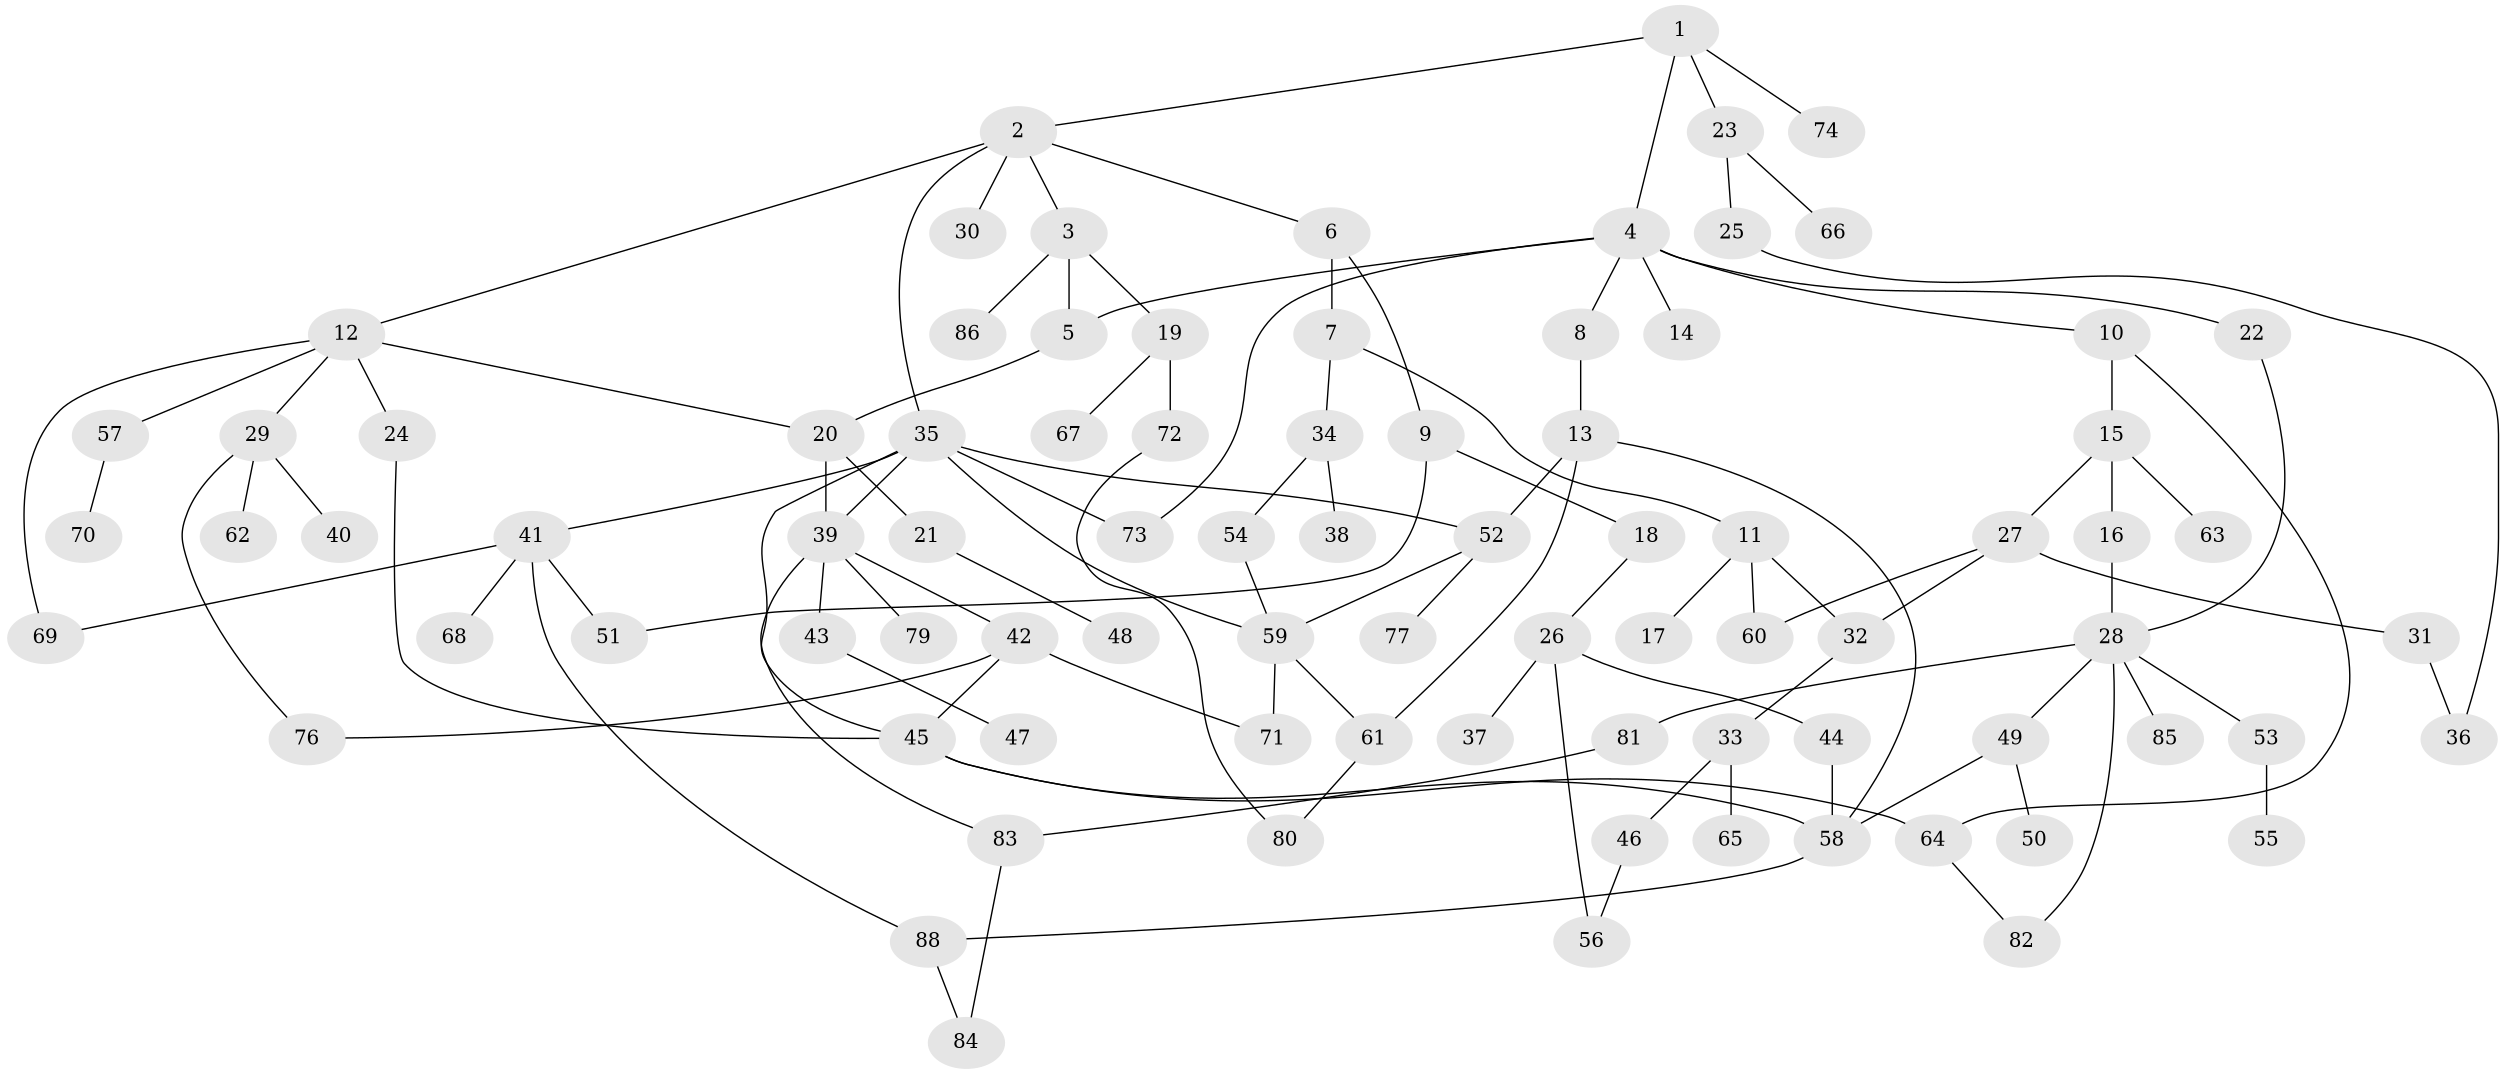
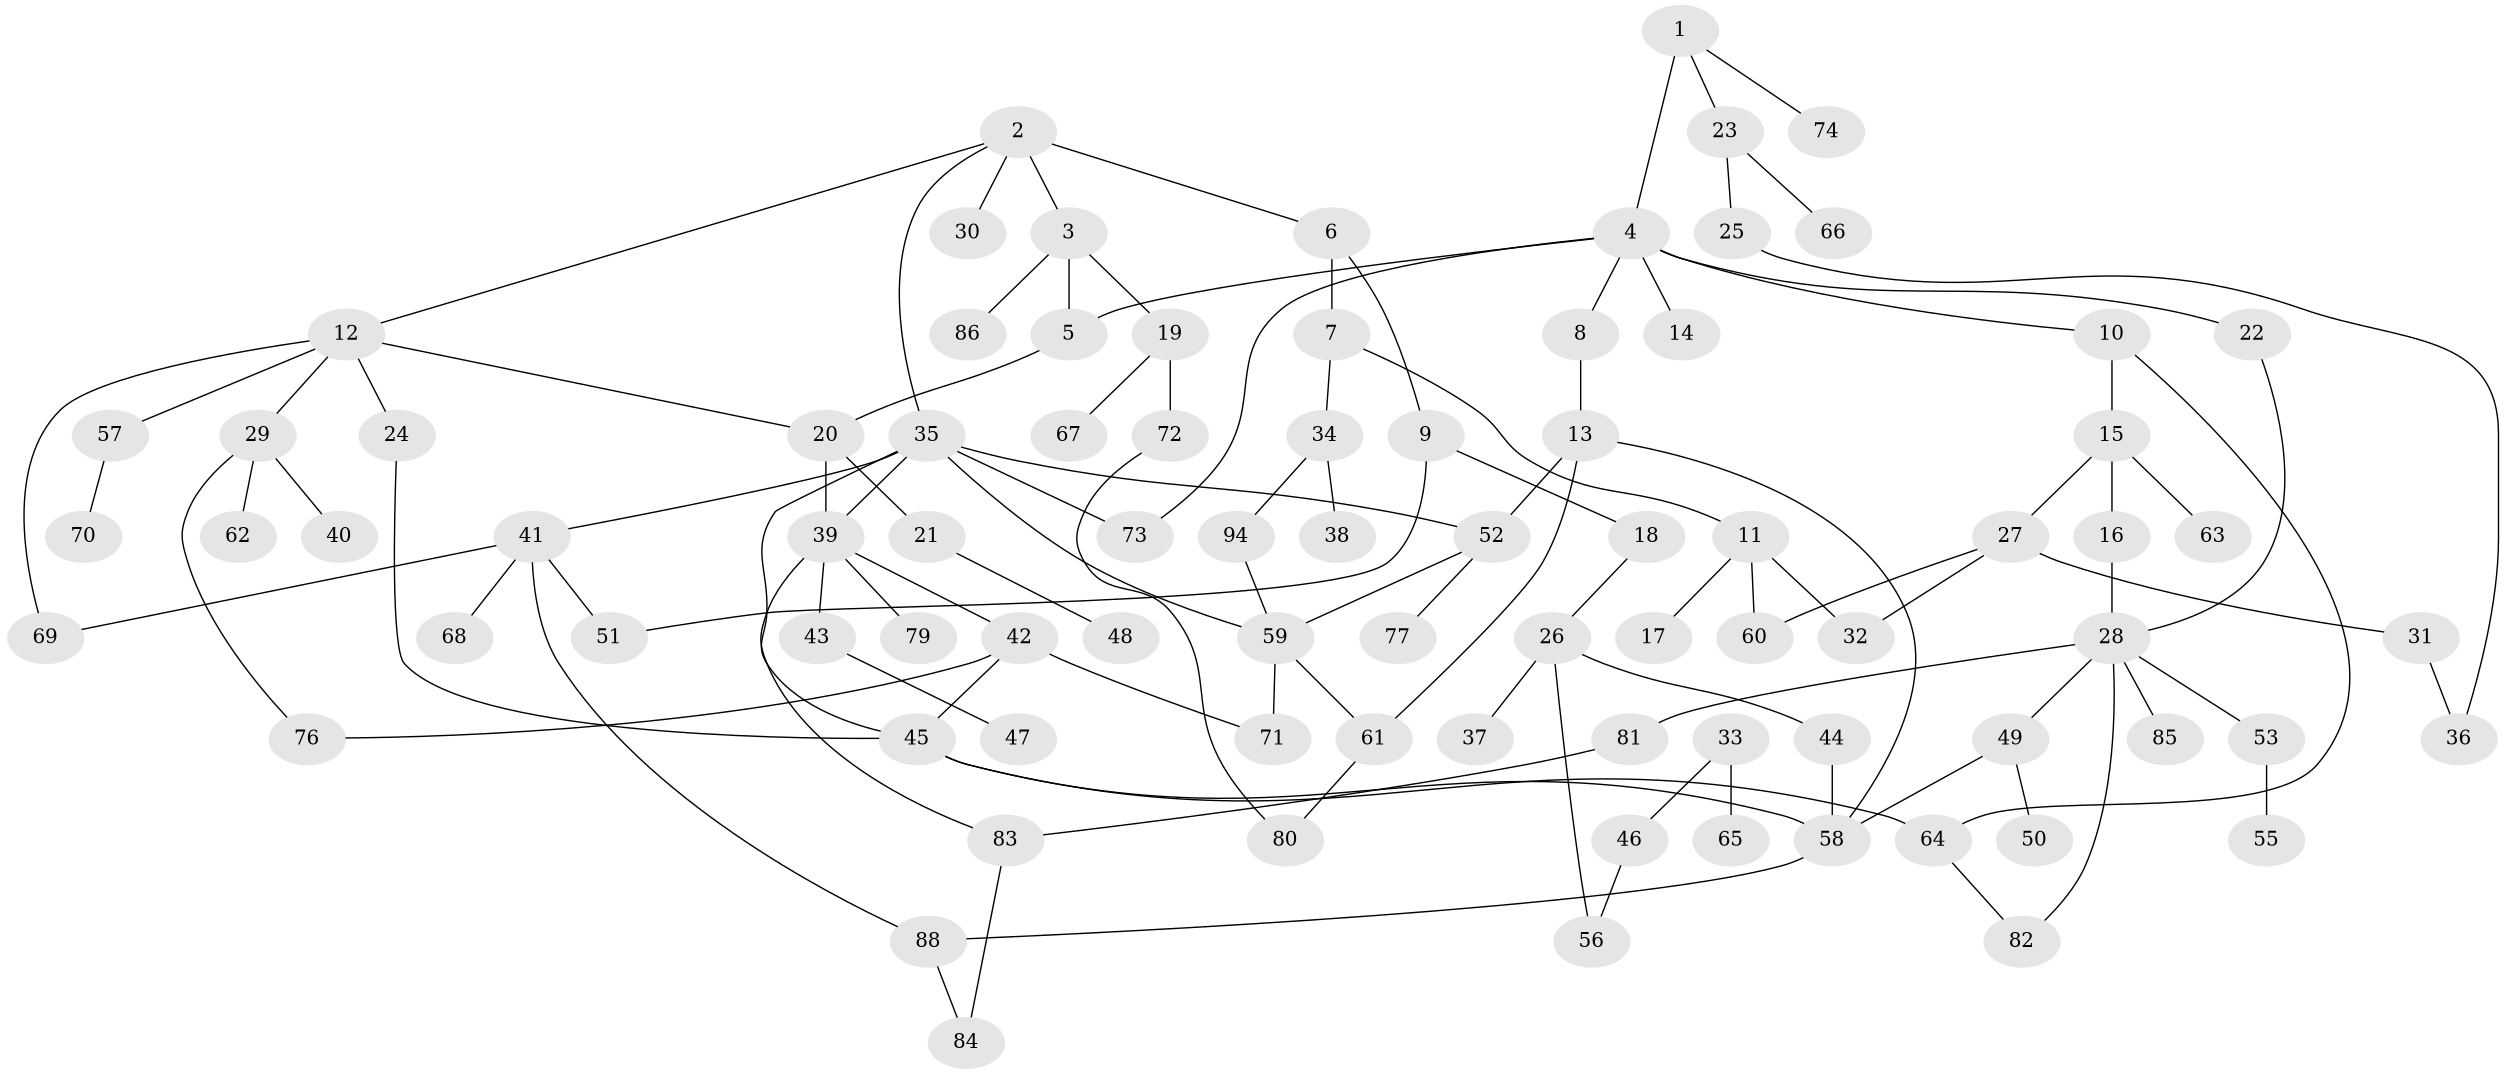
edge "1" -- "2": removed
node "54": label "54" -> "94"
edge "32" -- "33": removed
